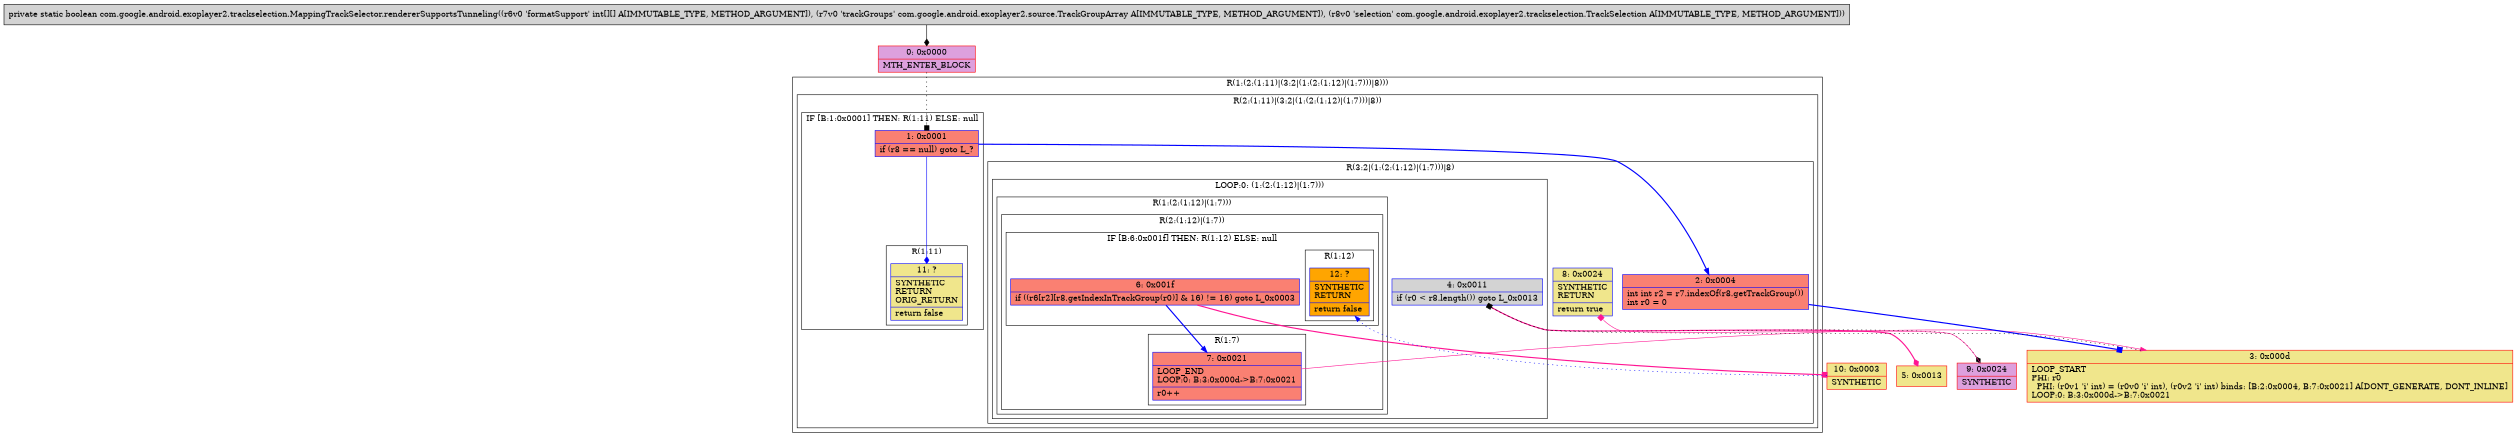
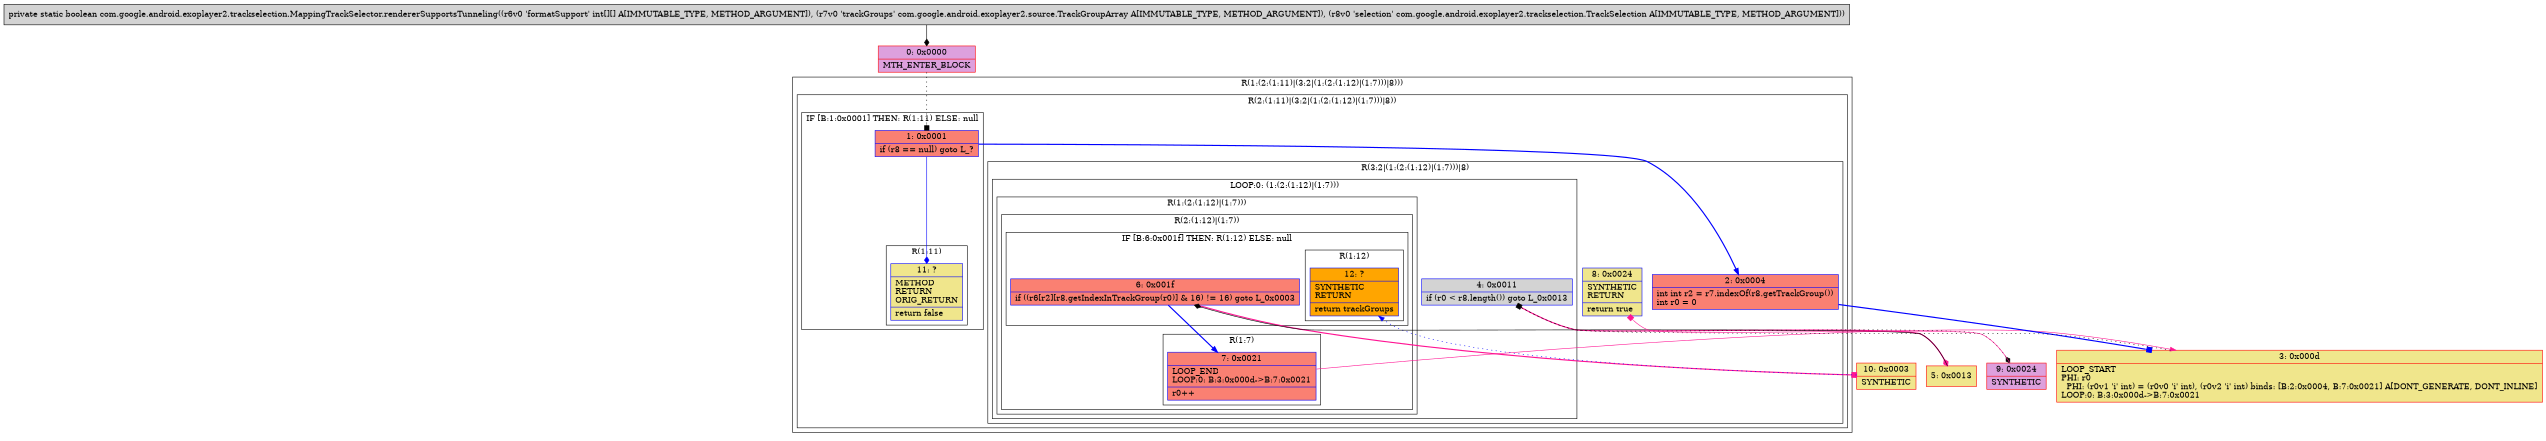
node "11: ?": text "SYNTHETIC" -> "METHOD"
node "12: ?": text "return false" -> "return trackGroups"
edge "5: 0x0013" -> "6: 0x001f": added
